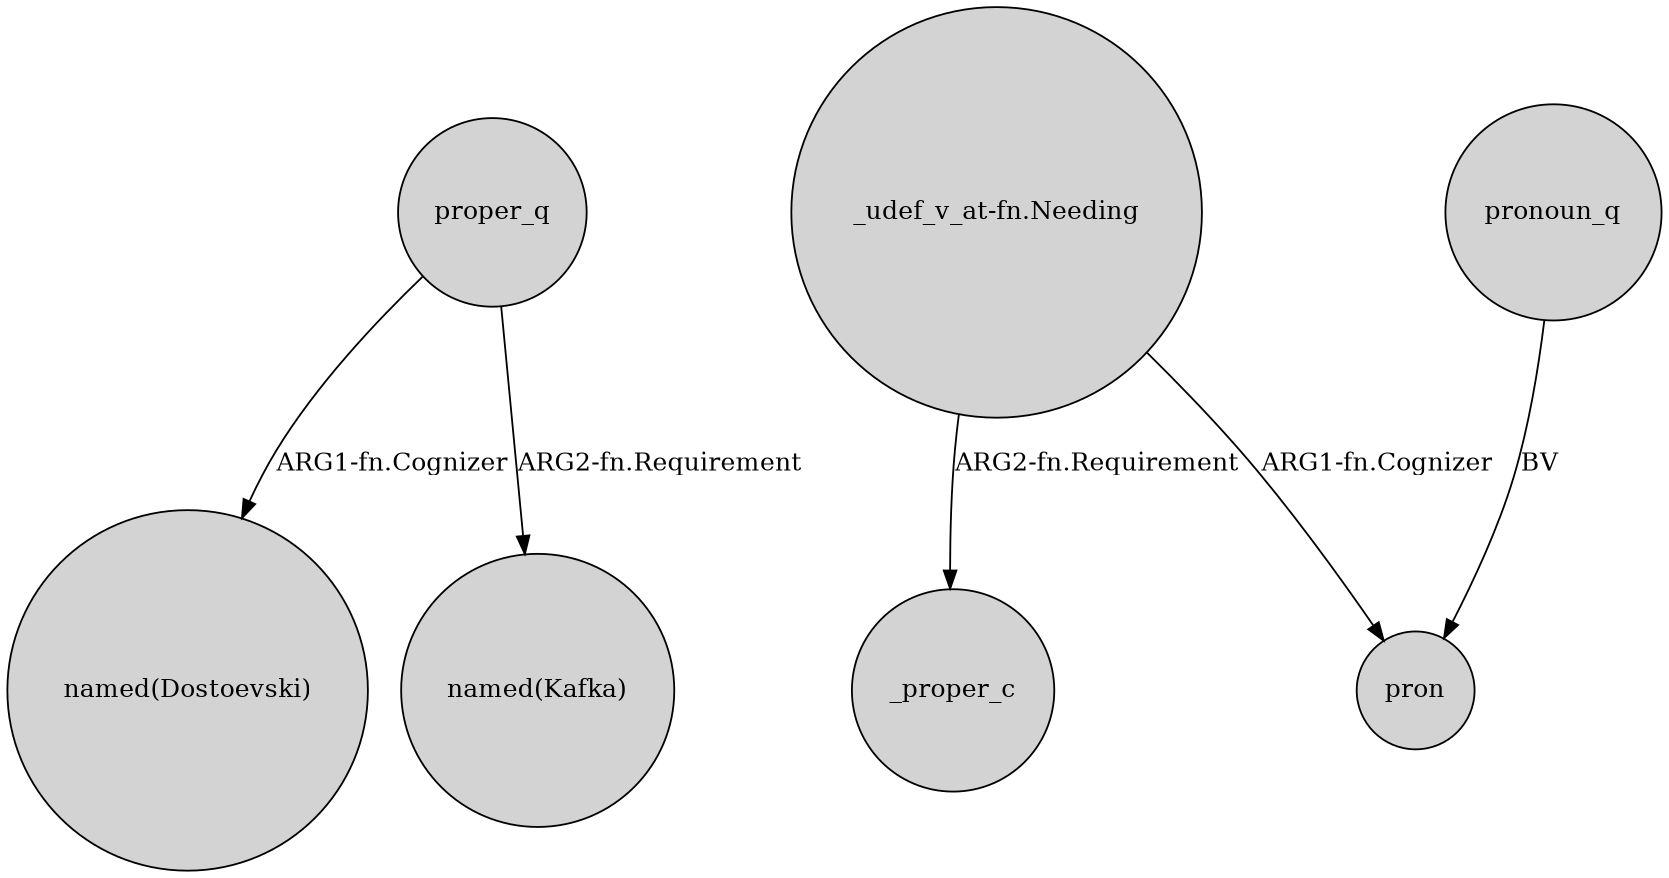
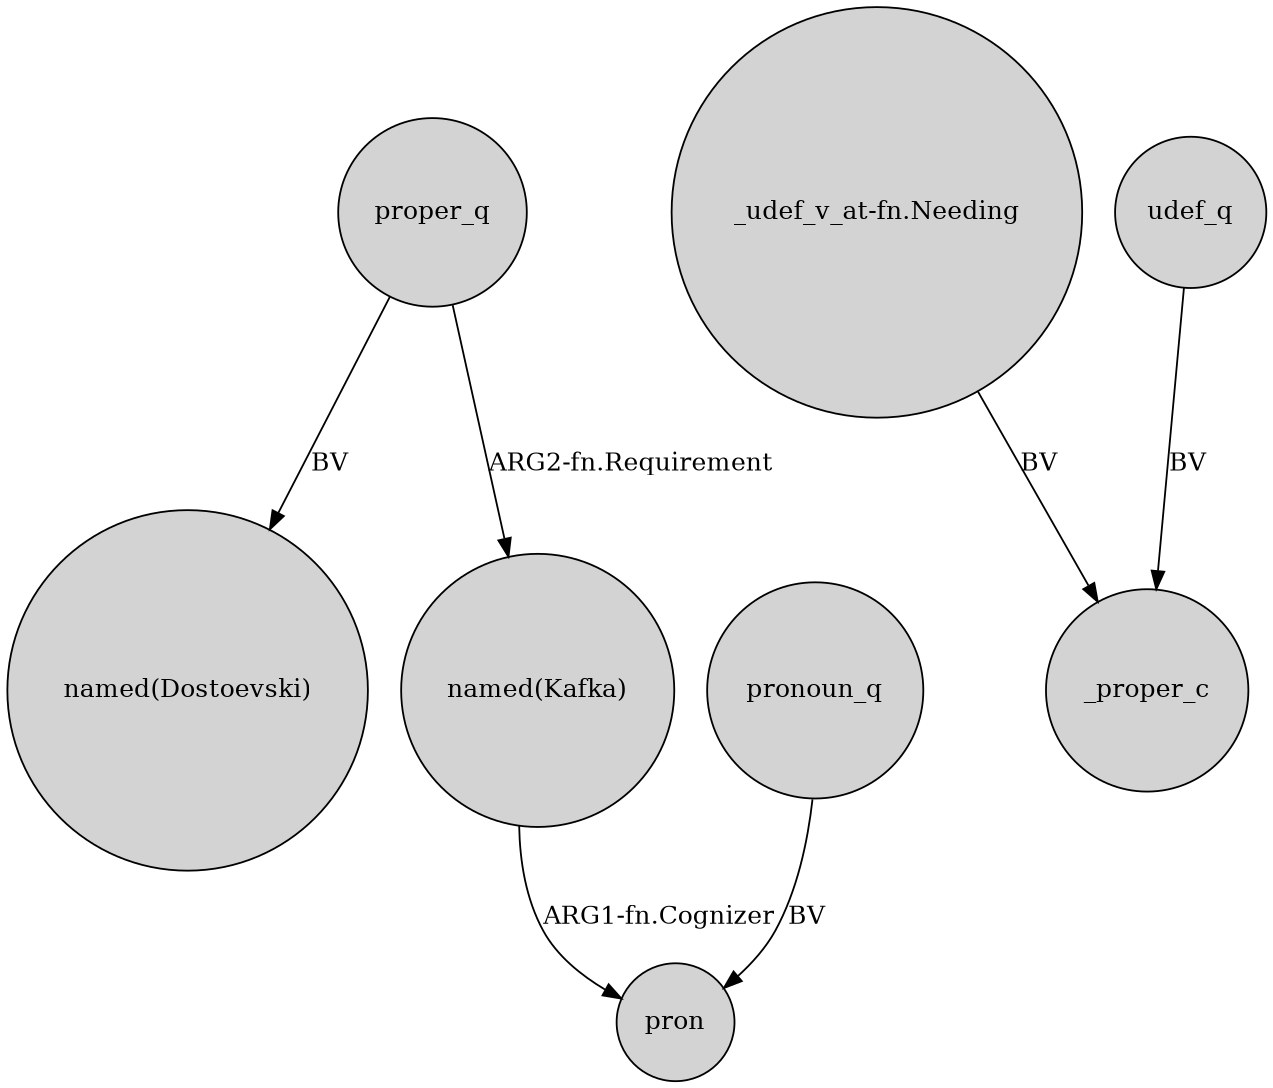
node "udef_q": added
edge "proper_q" -> "named(Dostoevski)": label "ARG1-fn.Cognizer" -> "BV"
edge "_udef_v_at-fn.Needing" -> "_proper_c": label "ARG2-fn.Requirement" -> "BV"
edge "_udef_v_at-fn.Needing" -> "pron": now "named(Kafka)" -> "pron"
